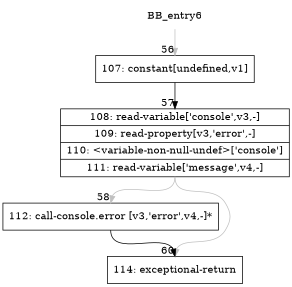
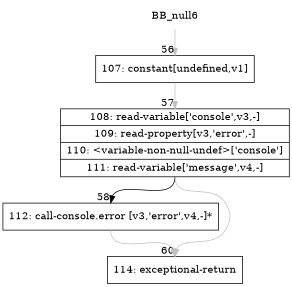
node "BB_entry6": label "BB_entry6" -> "BB_null6"
edge "107: constant[undefined,v1]" -> "108: read-variable['console',v3,-]": color black -> gray
edge "108: read-variable['console',v3,-]" -> "112: call-console.error [v3,'error',v4,-]*": color gray -> black
edge "112: call-console.error [v3,'error',v4,-]*" -> "114: exceptional-return": color black -> gray
